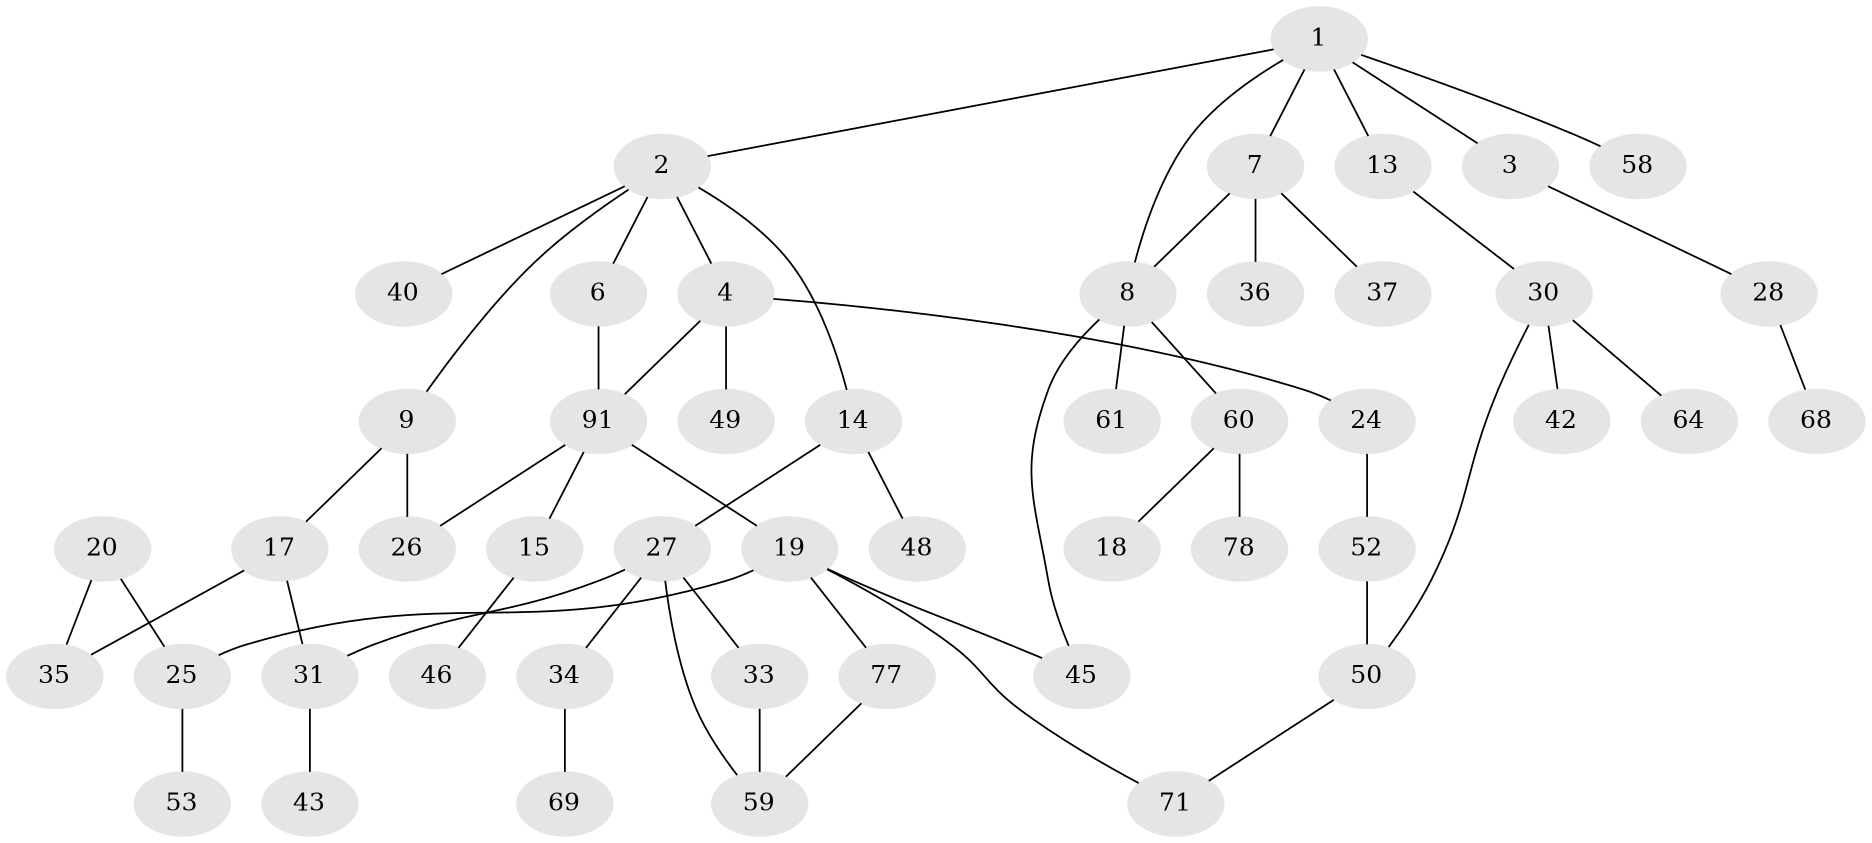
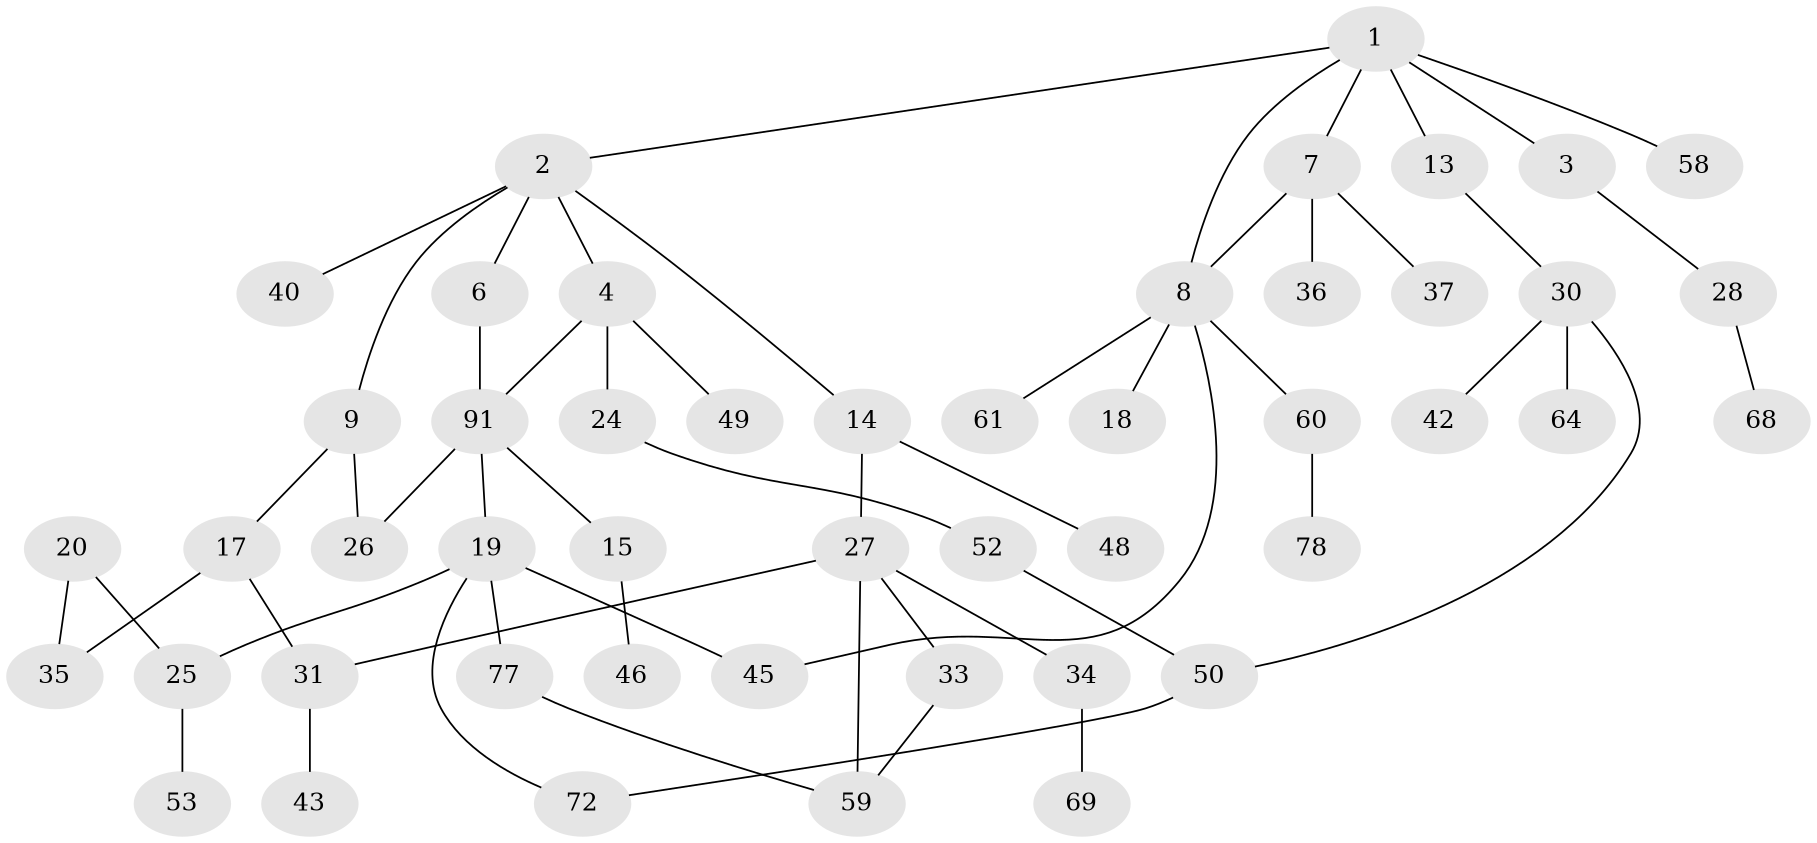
edge "60" -- "18": now "8" -- "18"
node "71": label "71" -> "72"
